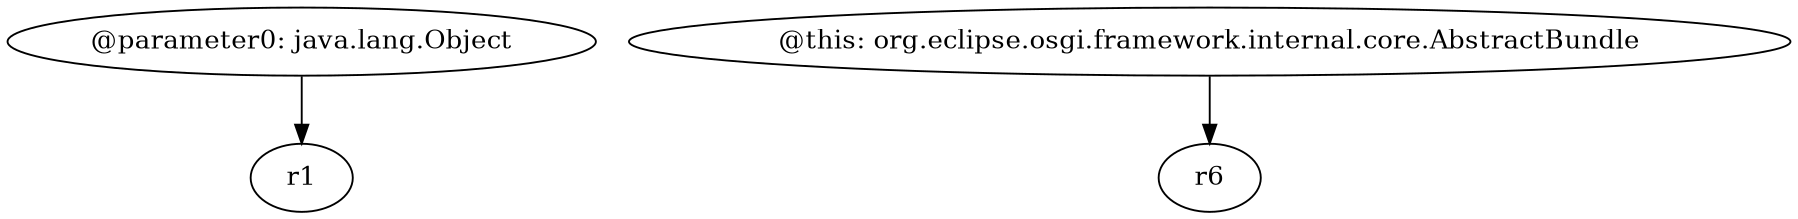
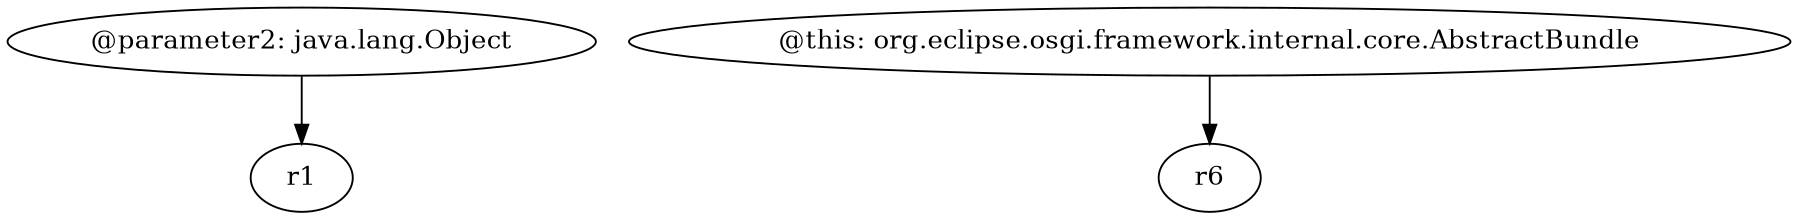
node "@parameter0: java.lang.Object": label "@parameter0: java.lang.Object" -> "@parameter2: java.lang.Object"
